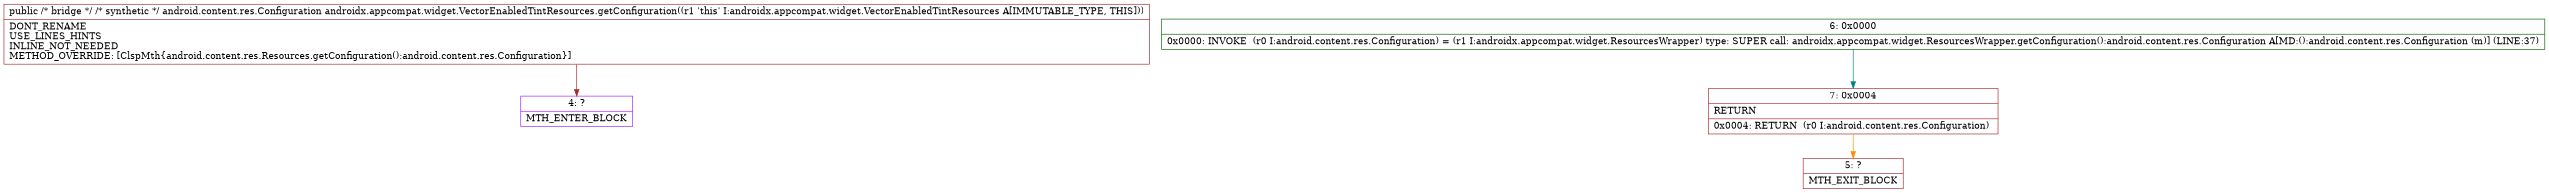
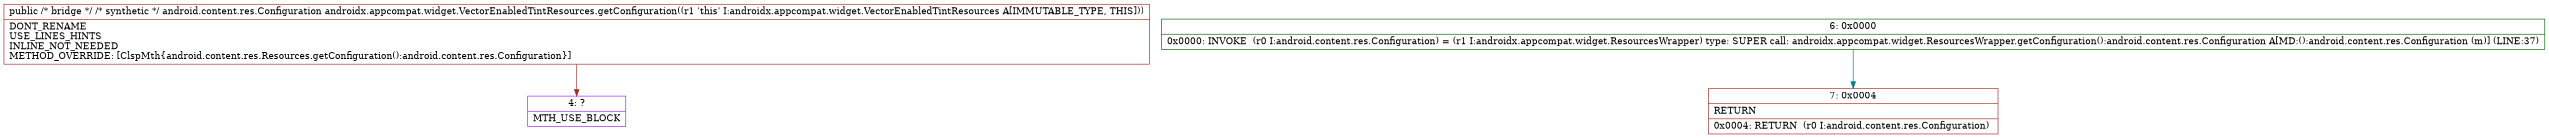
node "4: ?": text "MTH_ENTER_BLOCK" -> "MTH_USE_BLOCK"
node "5: ?": removed
